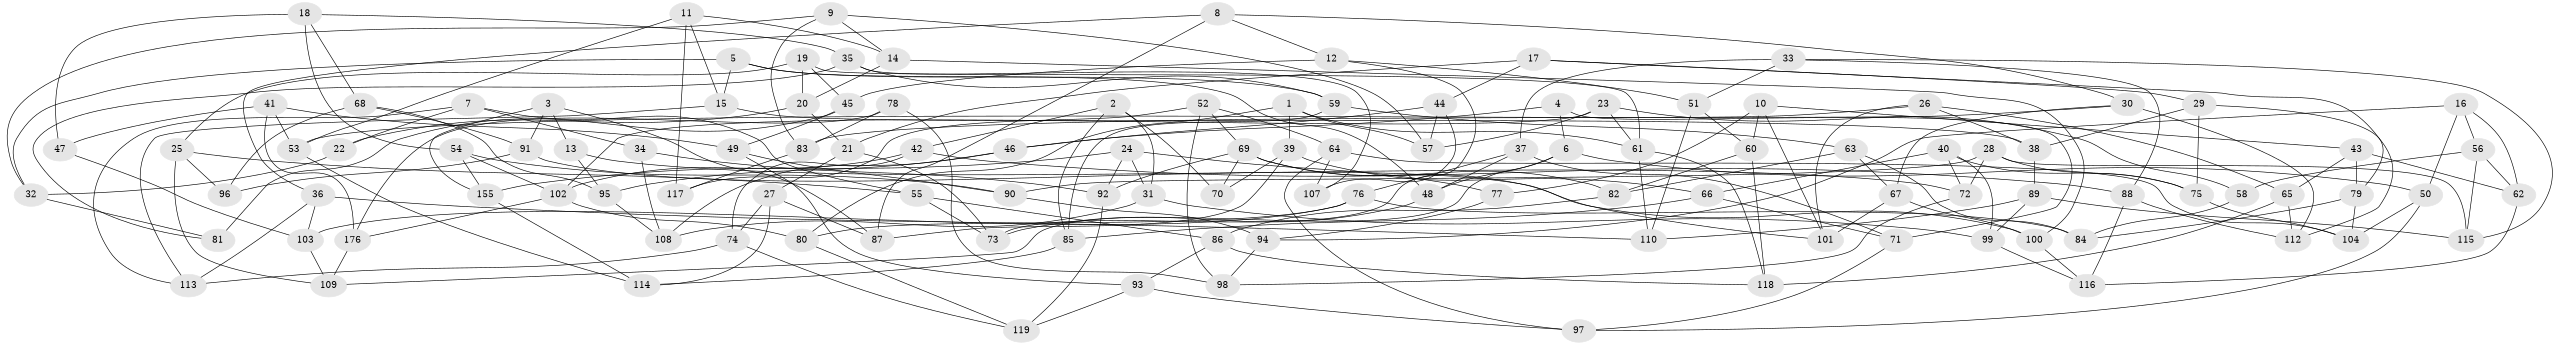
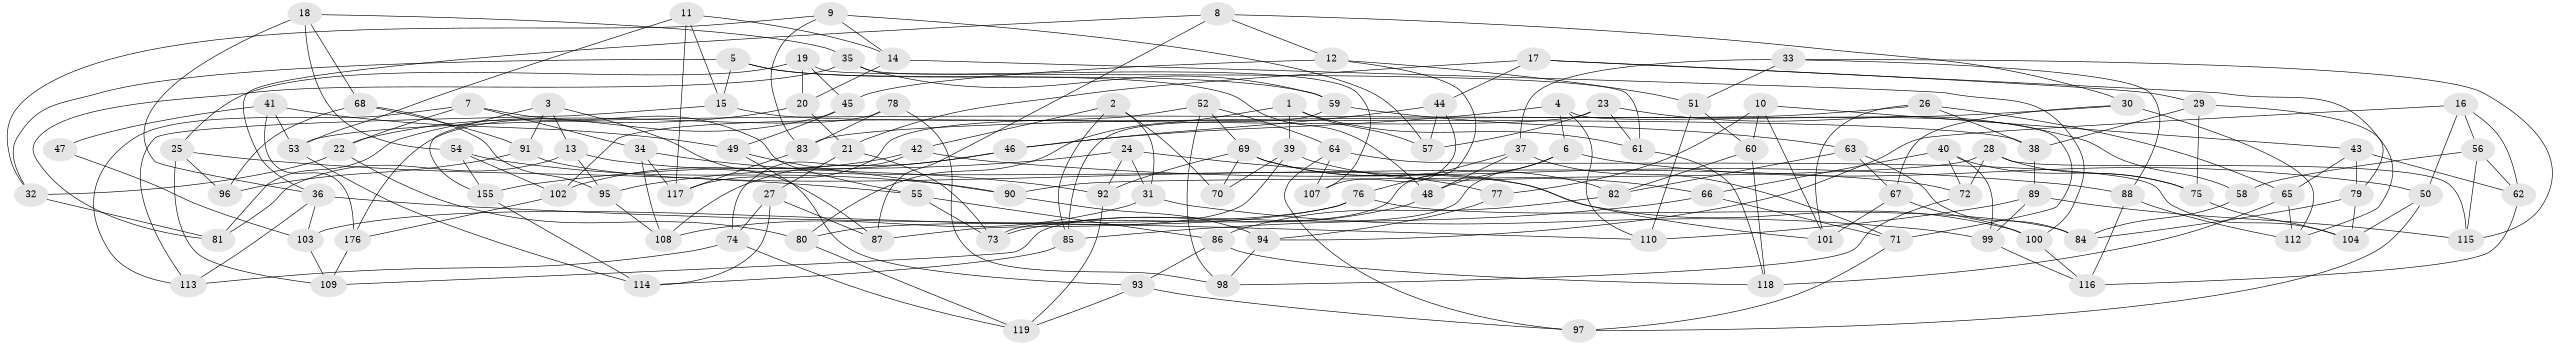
edge "18" -- "47": now "18" -- "36"
edge "13" -- "81": added
edge "34" -- "117": added
edge "61" -- "110": now "4" -- "110"
edge "102" -- "80": now "22" -- "80"
